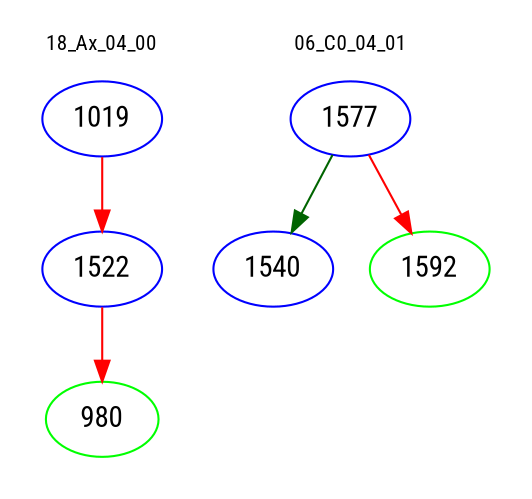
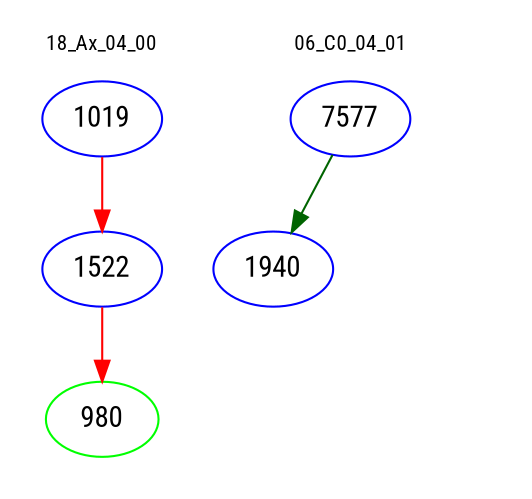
node "1577": label "1577" -> "7577"
node "1540": label "1540" -> "1940"
node "1592": removed
